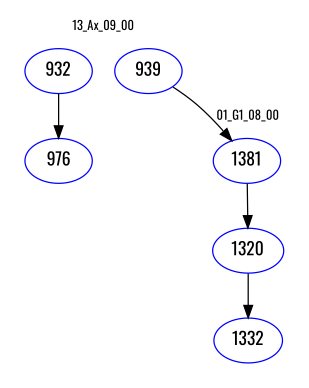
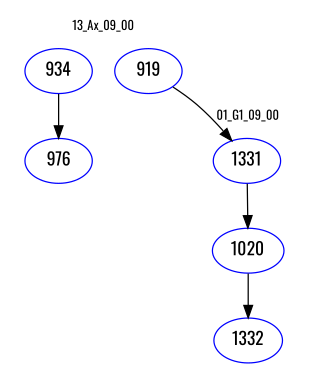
node "932": label "932" -> "934"
node "939": label "939" -> "919"
cluster "01_G1_08_00": label "01_G1_08_00" -> "01_G1_09_00"
node "1381": label "1381" -> "1331"
node "1320": label "1320" -> "1020"
